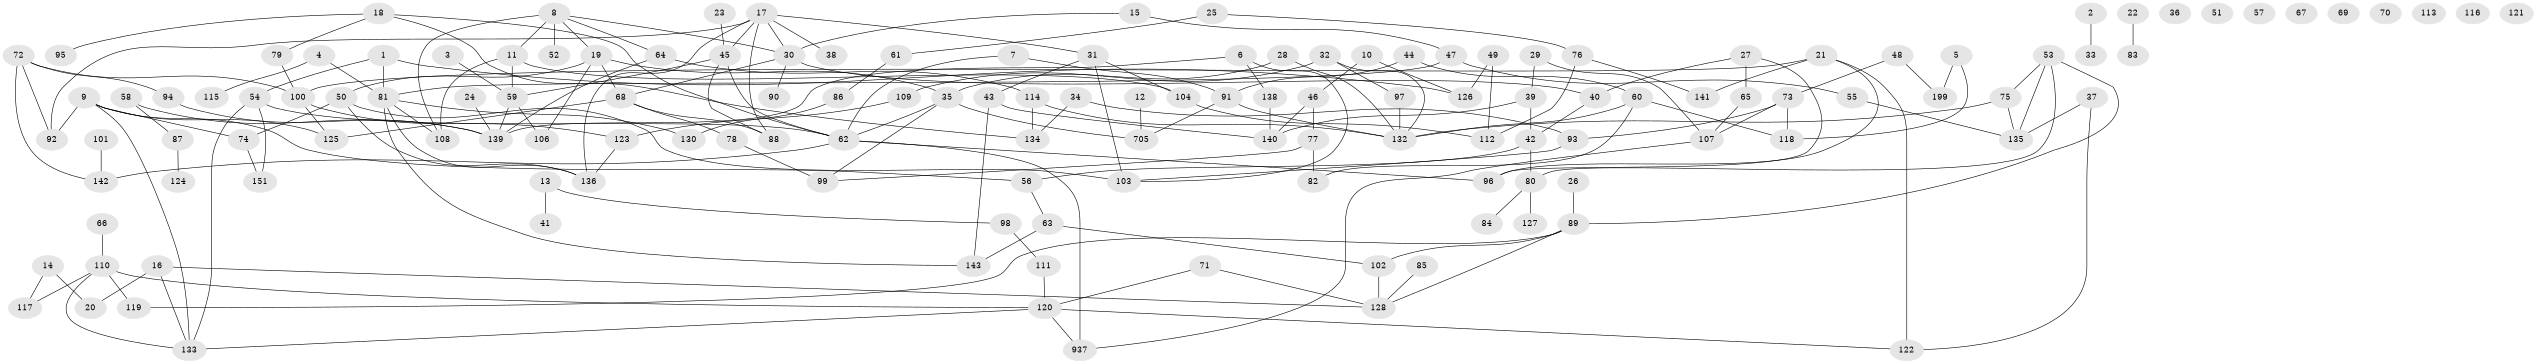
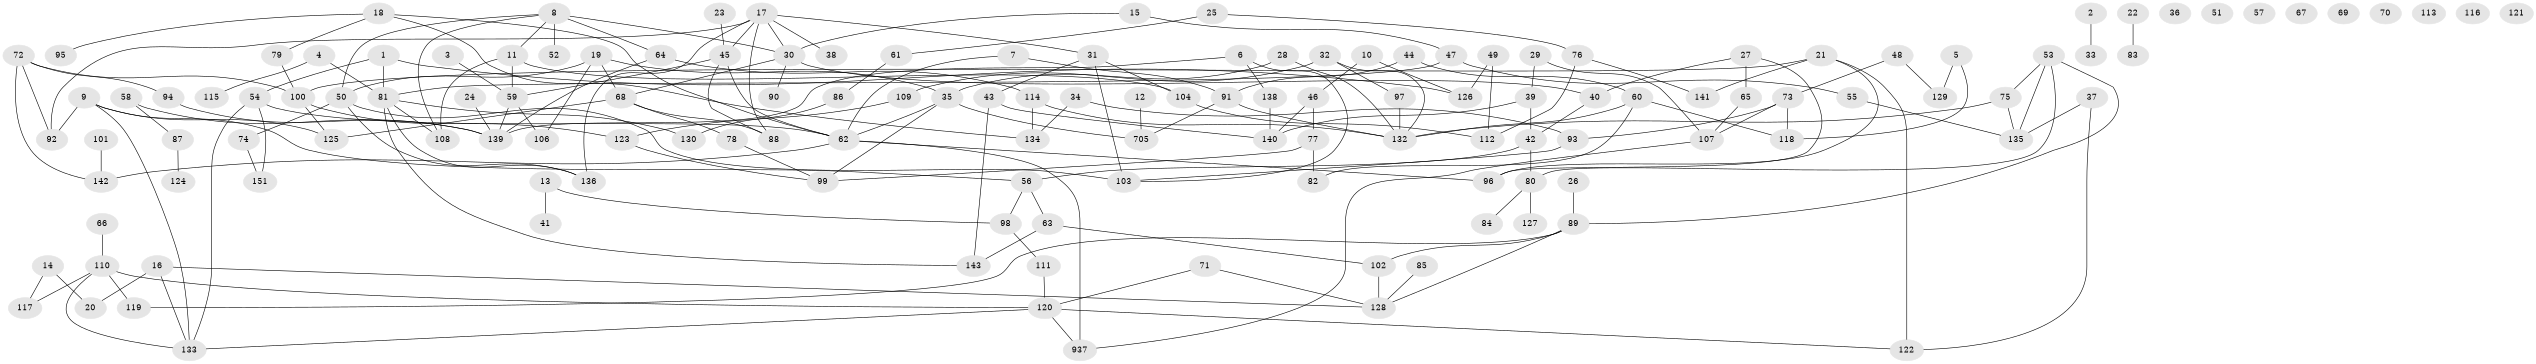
edge "8" -- "19": now "8" -- "50"
node "199": label "199" -> "129"
edge "9" -- "74": removed
edge "123" -- "136": now "123" -- "99"
edge "56" -- "98": added
